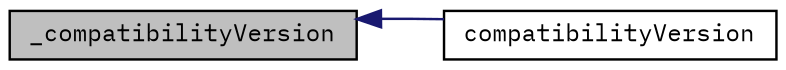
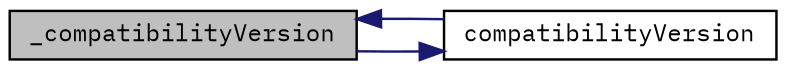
edge "_compatibilityVersion" -> "compatibilityVersion": added
